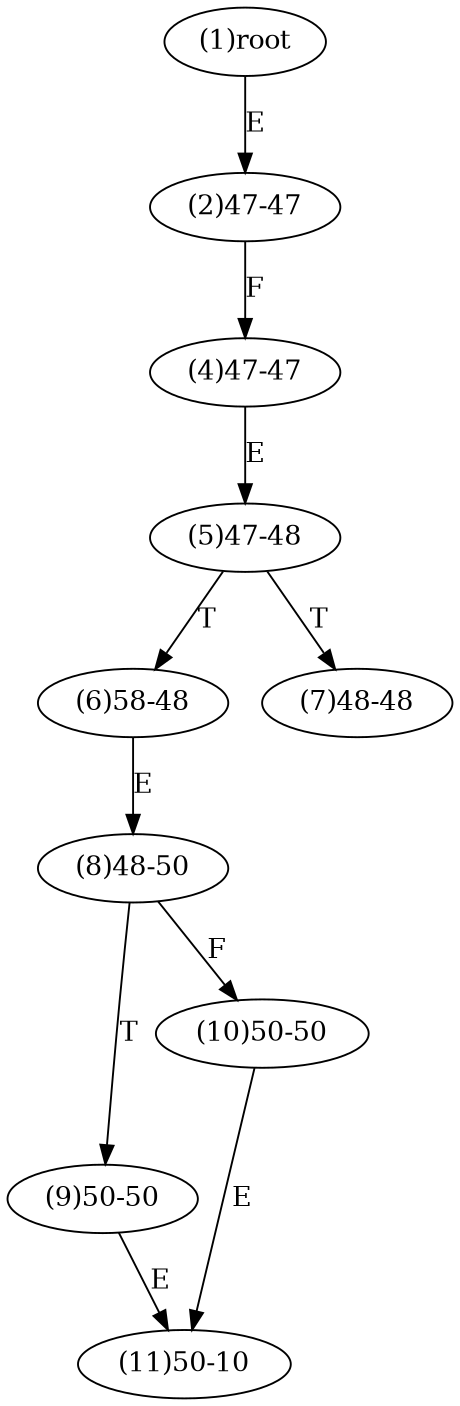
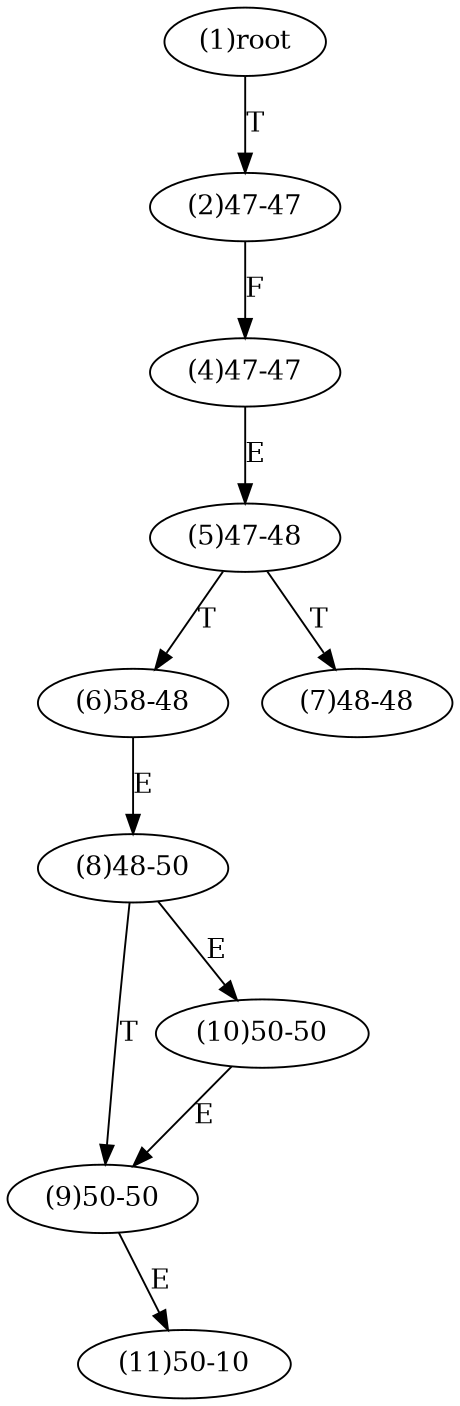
edge "(1)root" -> "(2)47-47": label "E" -> "T"
edge "(8)48-50" -> "(10)50-50": label "F" -> "E"
edge "(10)50-50" -> "(11)50-10": now "(10)50-50" -> "(9)50-50"
